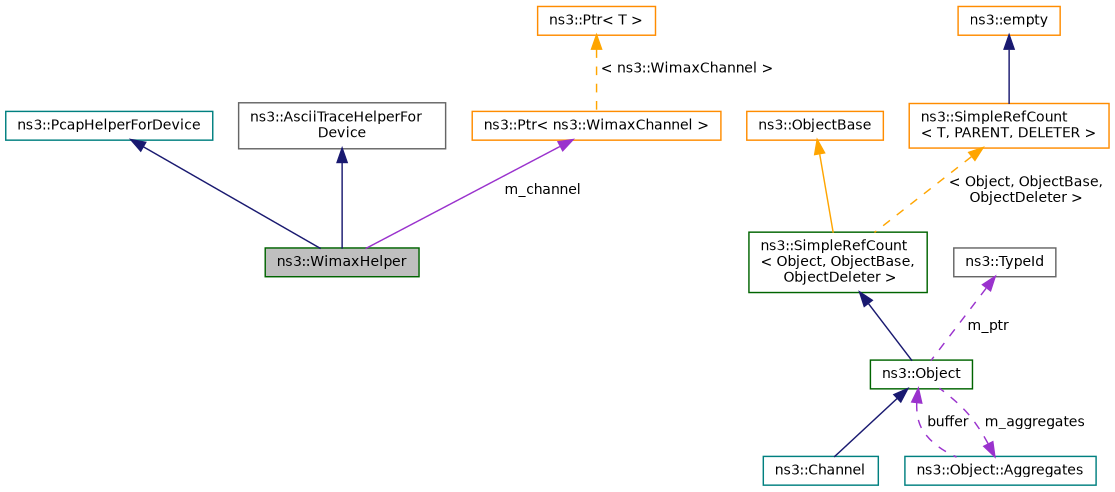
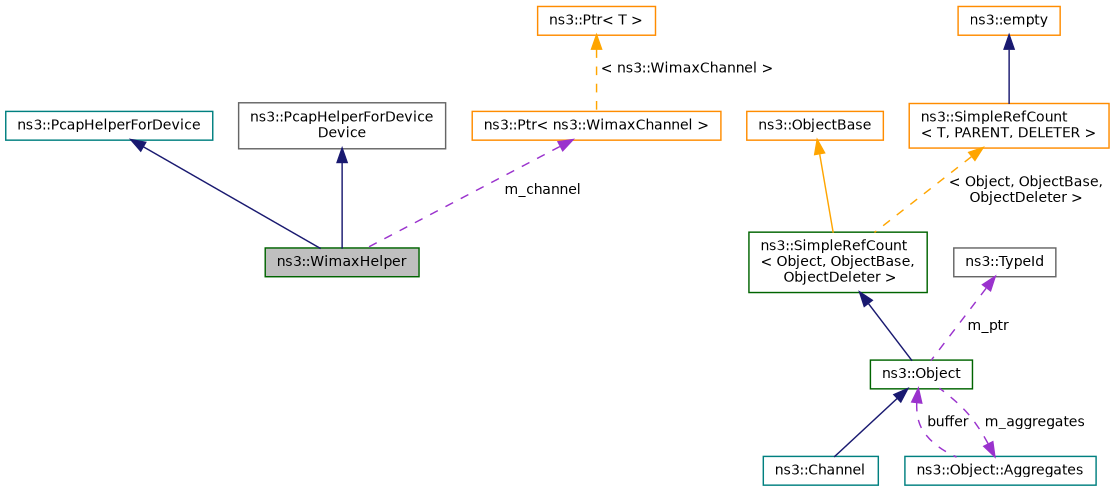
node "ns3::AsciiTraceHelperFor Device": label "ns3::AsciiTraceHelperFor Device" -> "ns3::PcapHelperForDevice Device"
edge "ns3::WimaxHelper" -> "ns3::Ptr< ns3::WimaxChannel >": style solid -> dashed
